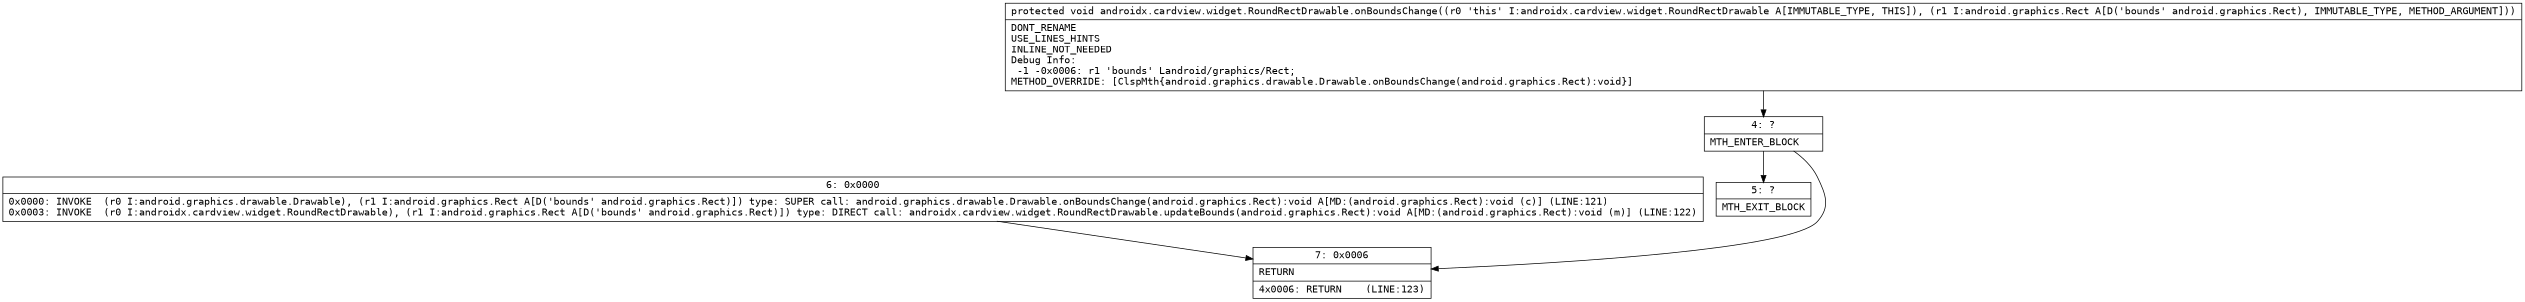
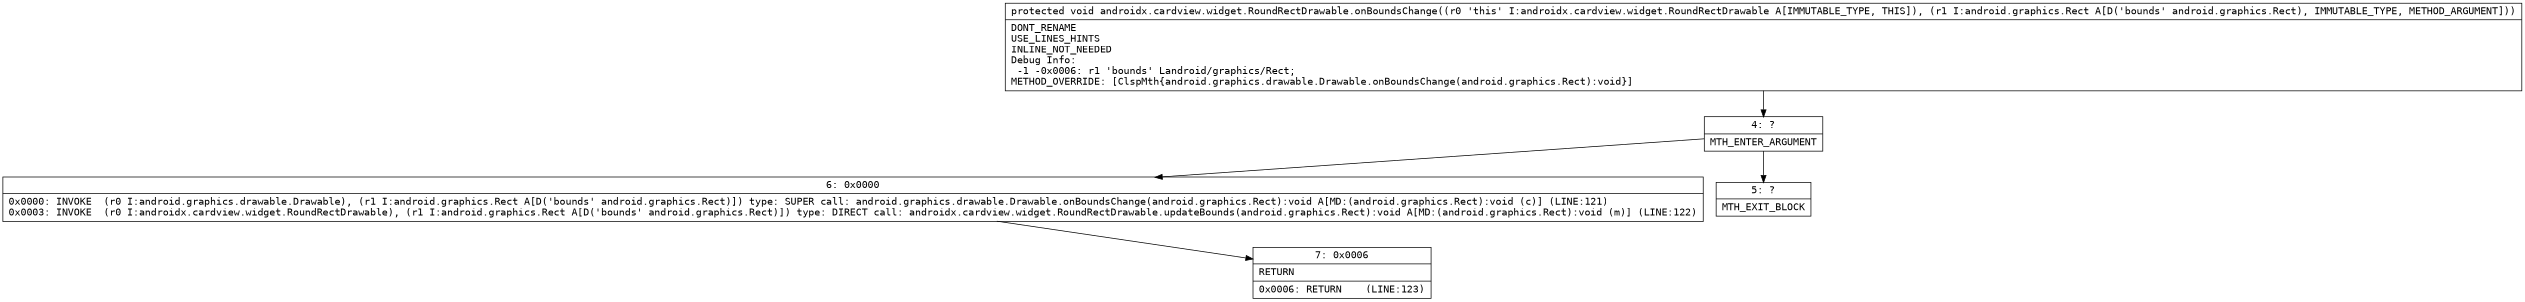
node "4: ?": text "MTH_ENTER_BLOCK" -> "MTH_ENTER_ARGUMENT"
edge "4: ?" -> "7: 0x0006": now "4: ?" -> "6: 0x0000"
node "7: 0x0006": text "4x0006: RETURN    (LINE:123)" -> "0x0006: RETURN    (LINE:123)"
